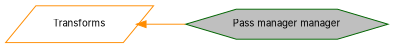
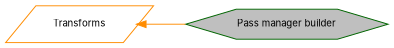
node "Pass manager manager": label "Pass manager manager" -> "Pass manager builder"
